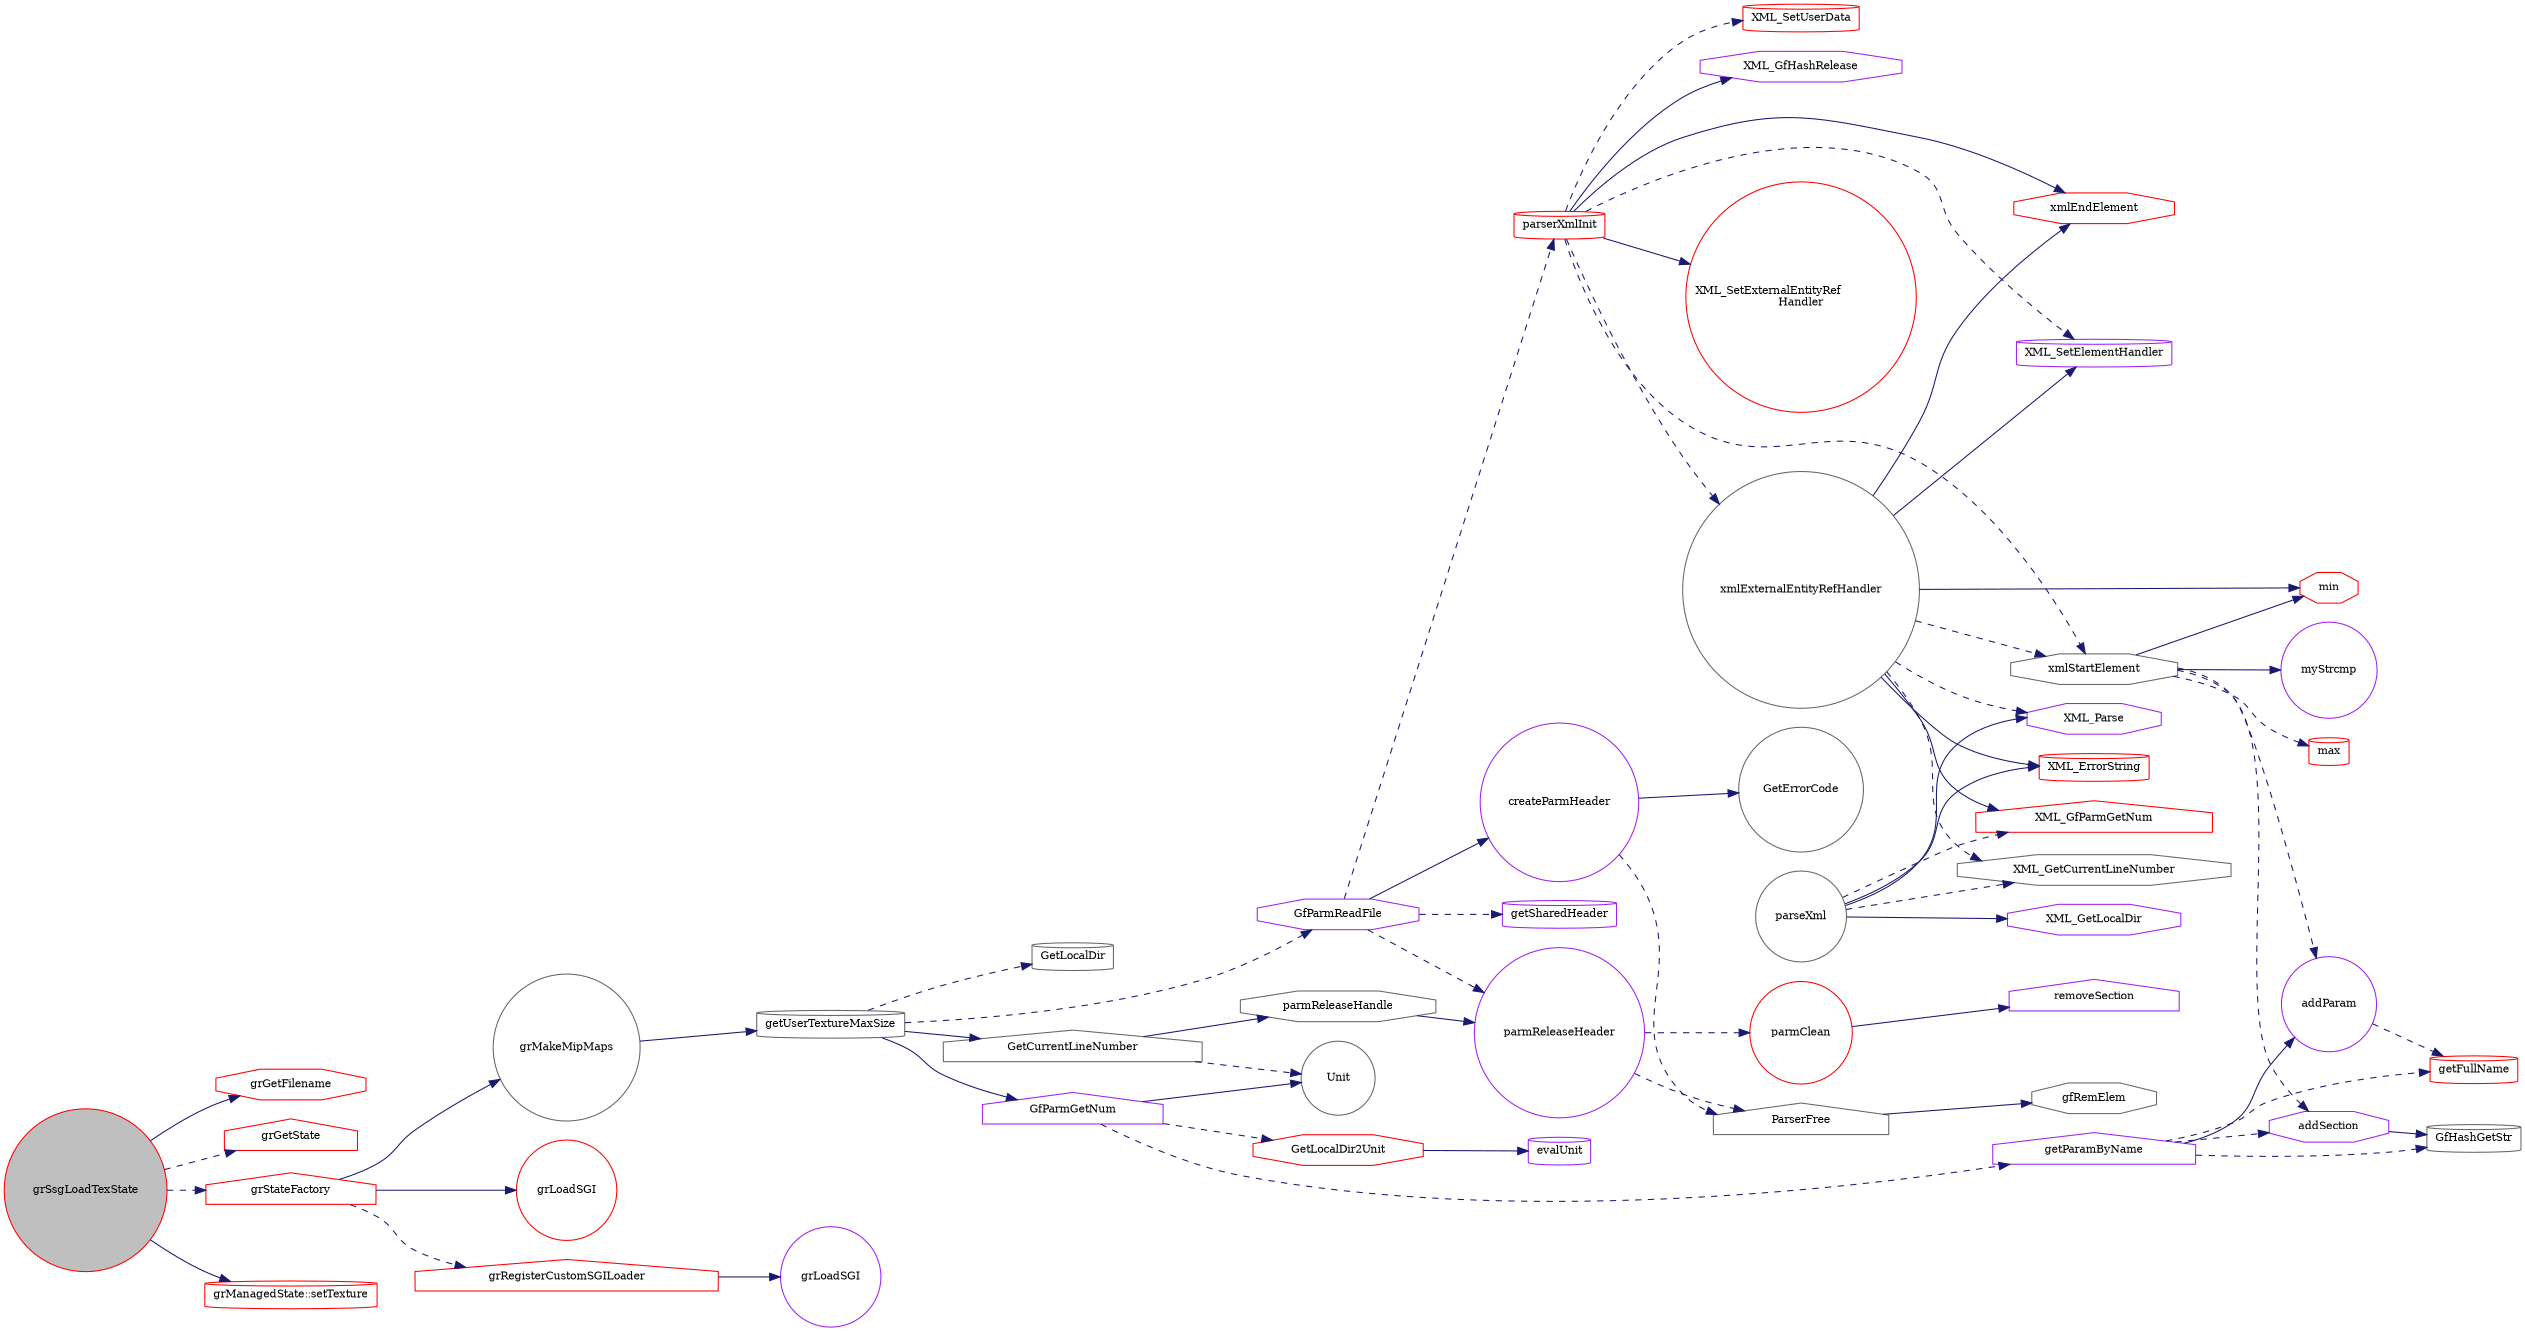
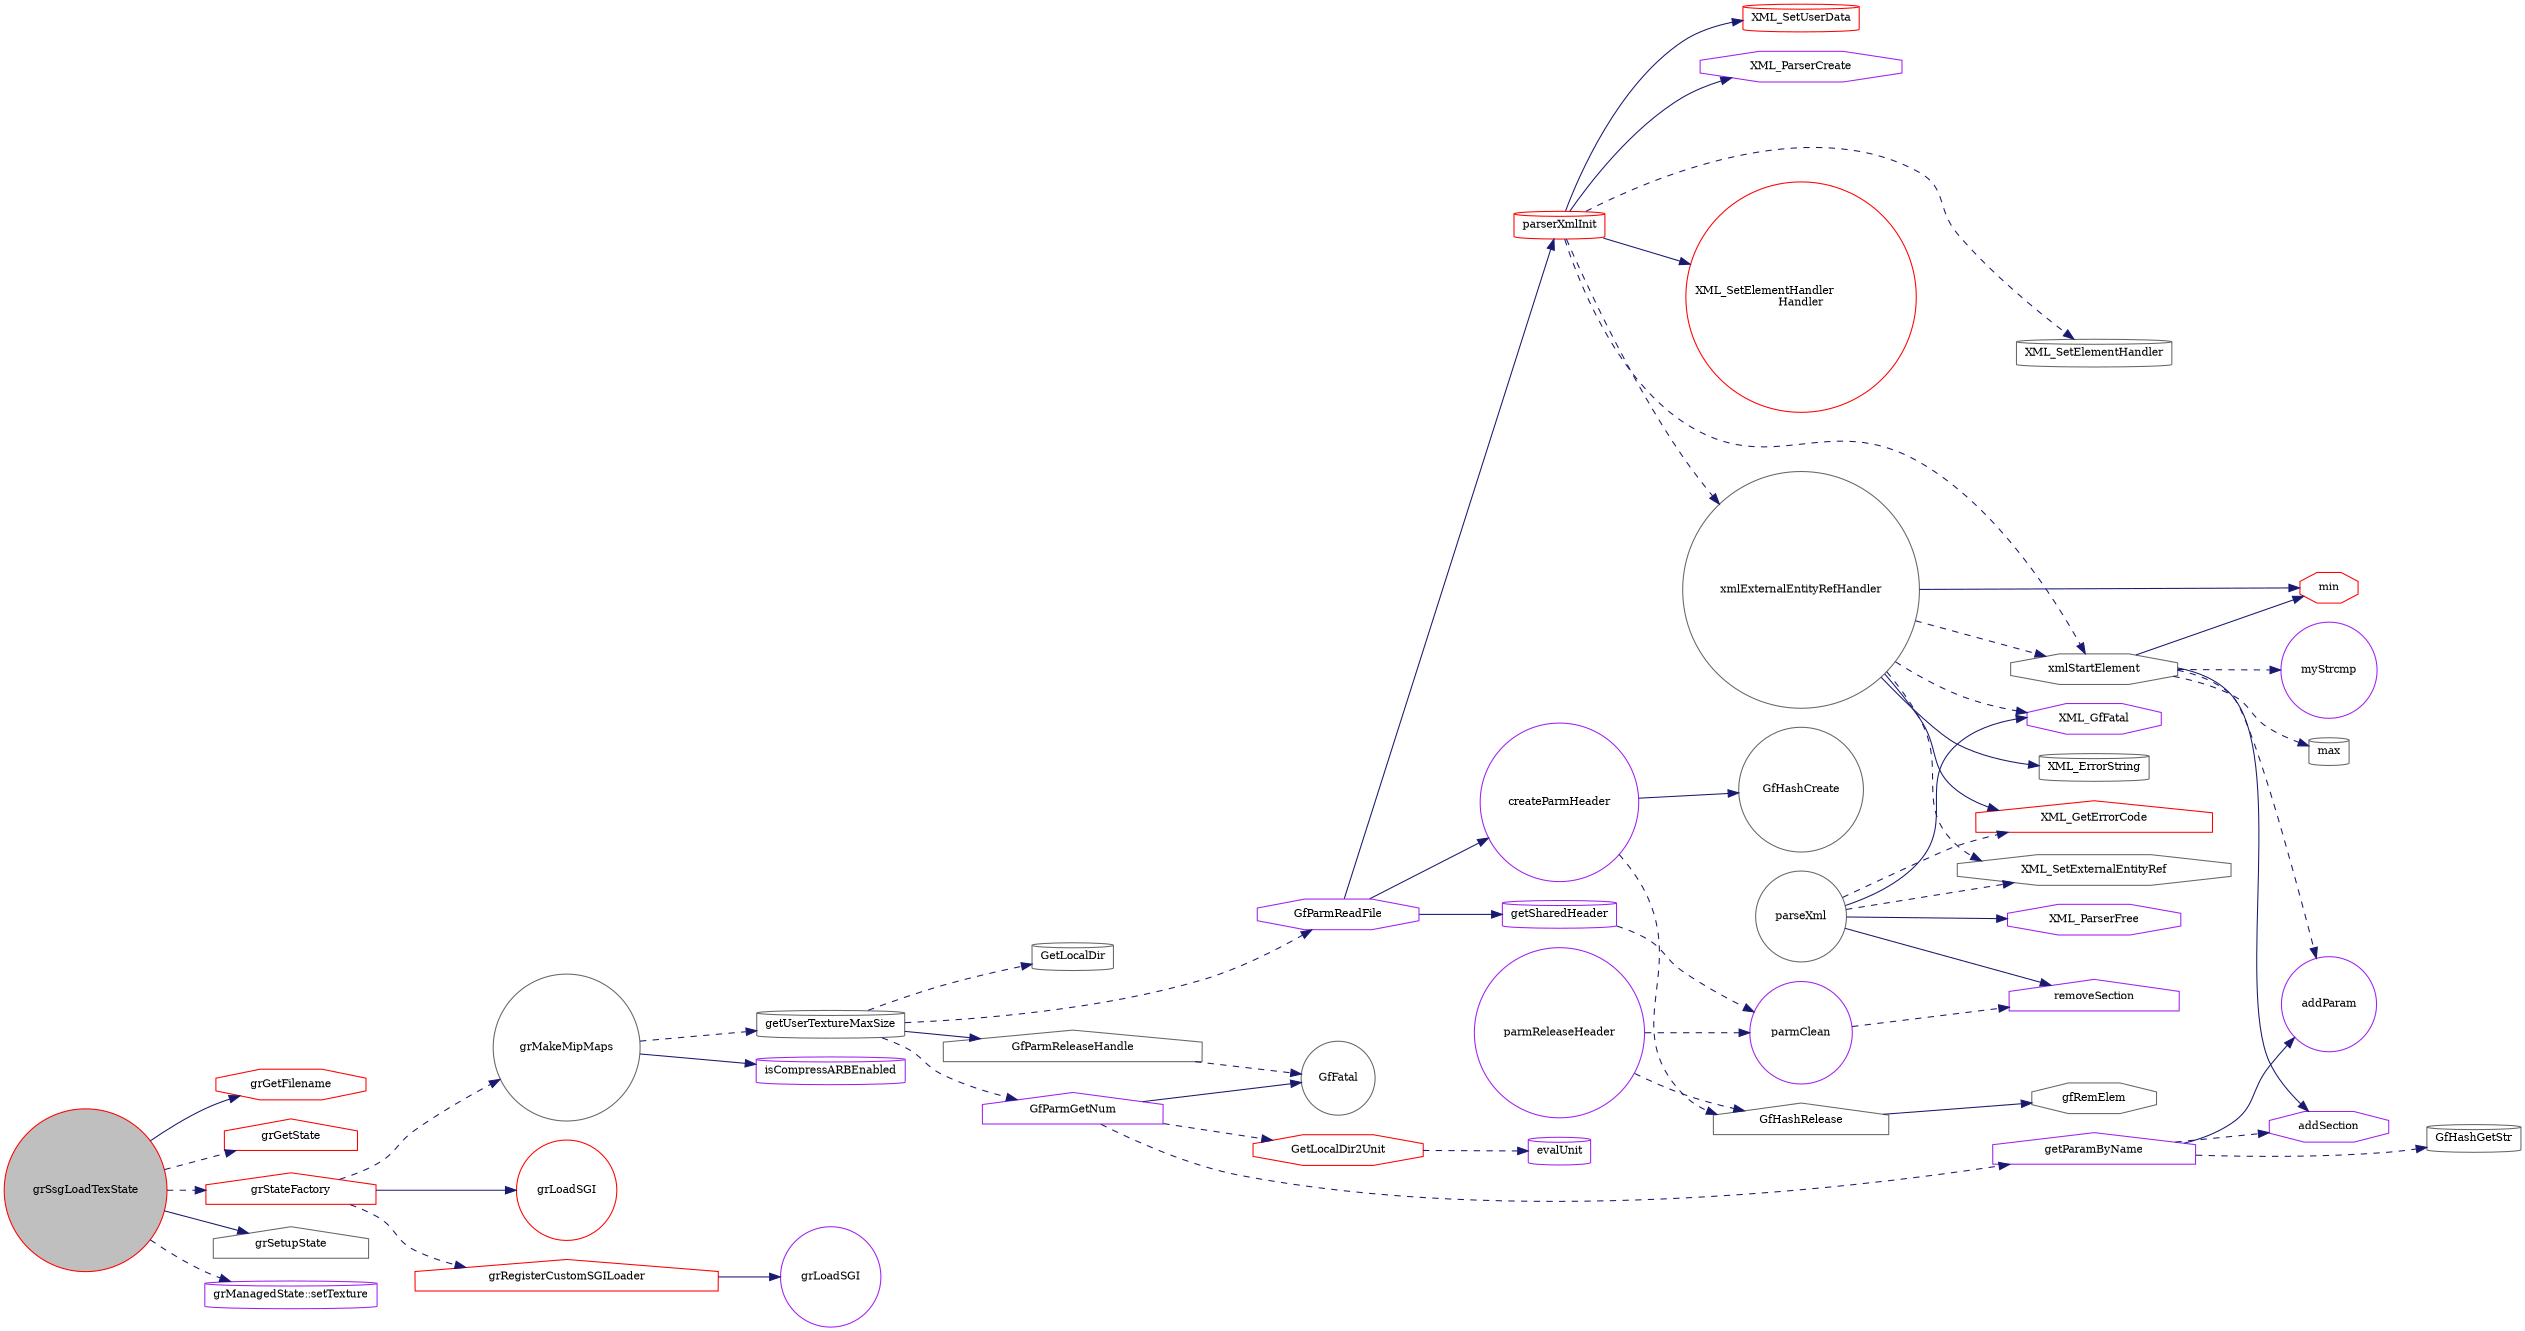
node "XML_GfHashRelease": label "XML_GfHashRelease" -> "XML_ParserCreate"
edge "parserXmlInit" -> "XML_SetUserData": style dashed -> solid
node "xmlEndElement": removed
node "XML_SetExternalEntityRef Handler": label "XML_SetExternalEntityRef Handler" -> "XML_SetElementHandler Handler"
node "XML_SetElementHandler": color purple -> gray40
edge "xmlExternalEntityRefHandler" -> "XML_SetElementHandler": removed
edge "GfParmReadFile" -> "parserXmlInit": style dashed -> solid
edge "xmlStartElement" -> "myStrcmp": style solid -> dashed
node "XML_Parse": label "XML_Parse" -> "XML_GfFatal"
node "max": color red -> gray40
node "XML_ErrorString": color red -> gray40
node "GetErrorCode": label "GetErrorCode" -> "GfHashCreate"
edge "parseXml" -> "XML_ErrorString": now "parseXml" -> "removeSection"
node "XML_GfParmGetNum": label "XML_GfParmGetNum" -> "XML_GetErrorCode"
node "XML_GetCurrentLineNumber": label "XML_GetCurrentLineNumber" -> "XML_SetExternalEntityRef"
edge "xmlStartElement" -> "addSection": style dashed -> solid
edge "GfParmReadFile" -> "getSharedHeader": style dashed -> solid
node "XML_GetLocalDir": label "XML_GetLocalDir" -> "XML_ParserFree"
edge "GfParmReadFile" -> "parmReleaseHeader": removed
edge "getSharedHeader" -> "parmClean": added
node "parmReleaseHandle": removed
edge "parmClean" -> "removeSection": style solid -> dashed
node "parmClean": color red -> purple
edge "grMakeMipMaps" -> "getUserTextureMaxSize": style solid -> dashed
node "GetCurrentLineNumber": label "GetCurrentLineNumber" -> "GfParmReleaseHandle"
node "getFullName": removed
node "isCompressARBEnabled": added
edge "getUserTextureMaxSize" -> "GfParmGetNum": style solid -> dashed
node "Unit": label "Unit" -> "GfFatal"
node "ParserFree": label "ParserFree" -> "GfHashRelease"
edge "grStateFactory" -> "grMakeMipMaps": style solid -> dashed
edge "addSection" -> "GfHashGetStr": removed
edge "GetLocalDir2Unit" -> "evalUnit": style solid -> dashed
node "grSetupState": added
edge "grSsgLoadTexState" -> "grManagedState::setTexture": style solid -> dashed
node "grManagedState::setTexture": color red -> purple
